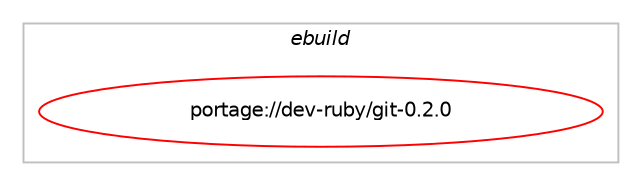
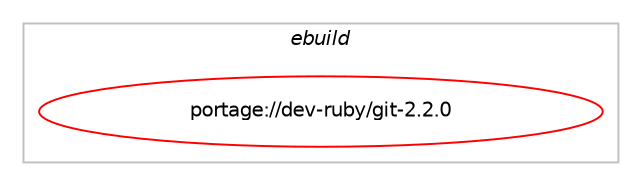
node "portage://dev-ruby/git-0.2.0": label "portage://dev-ruby/git-0.2.0" -> "portage://dev-ruby/git-2.2.0"
